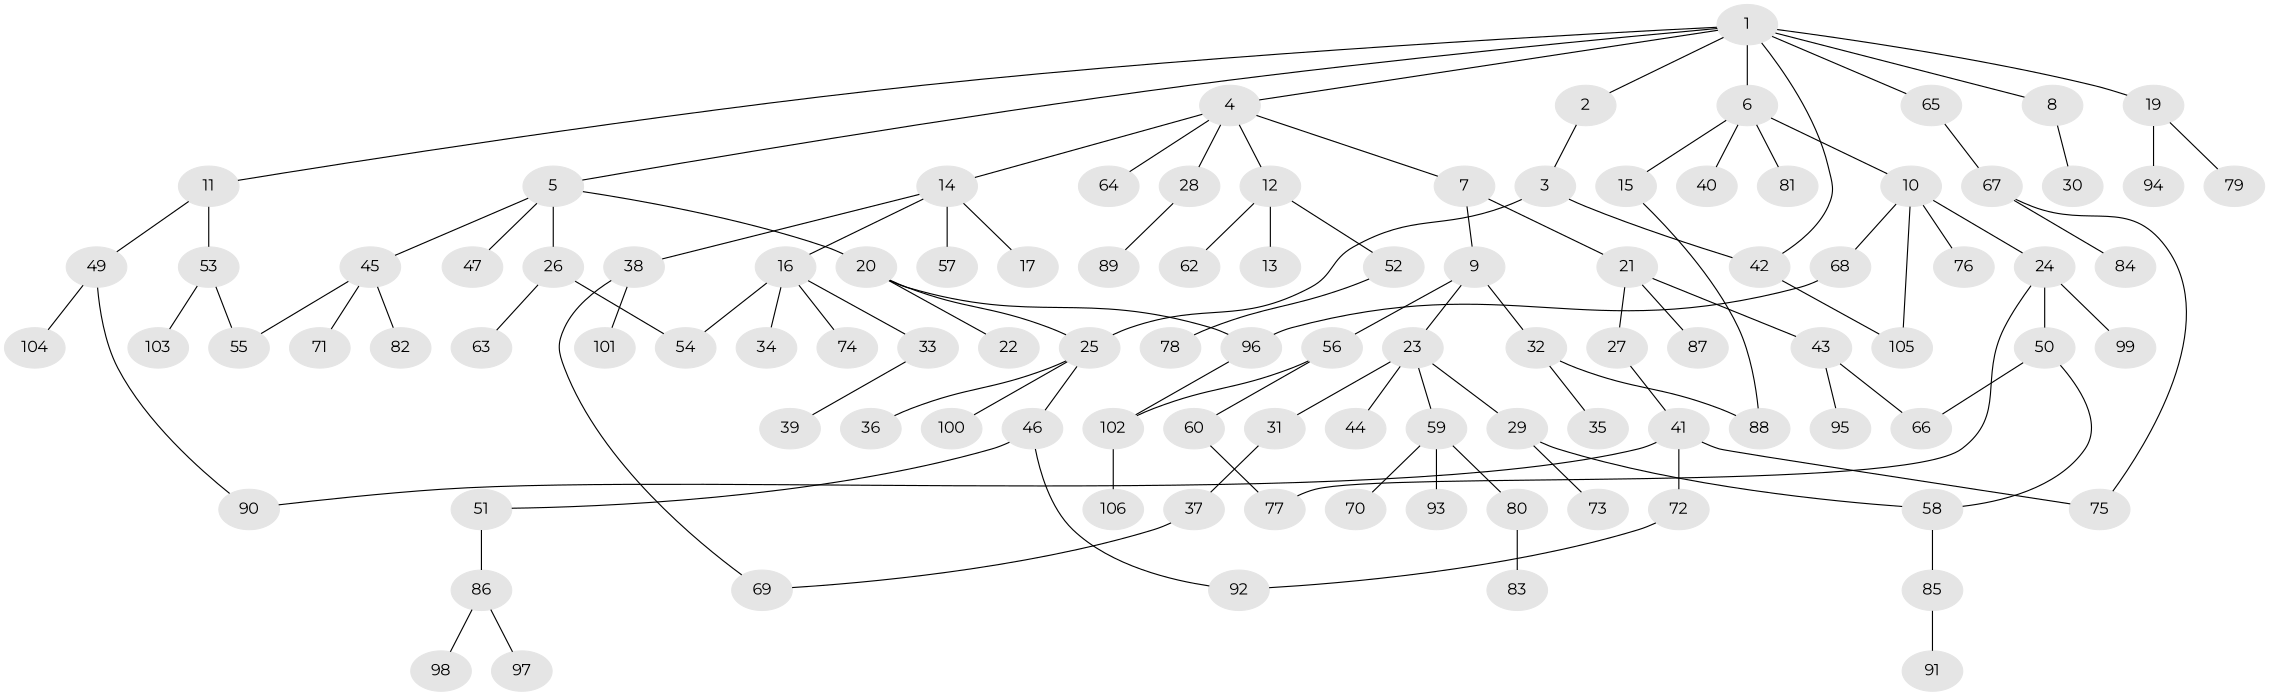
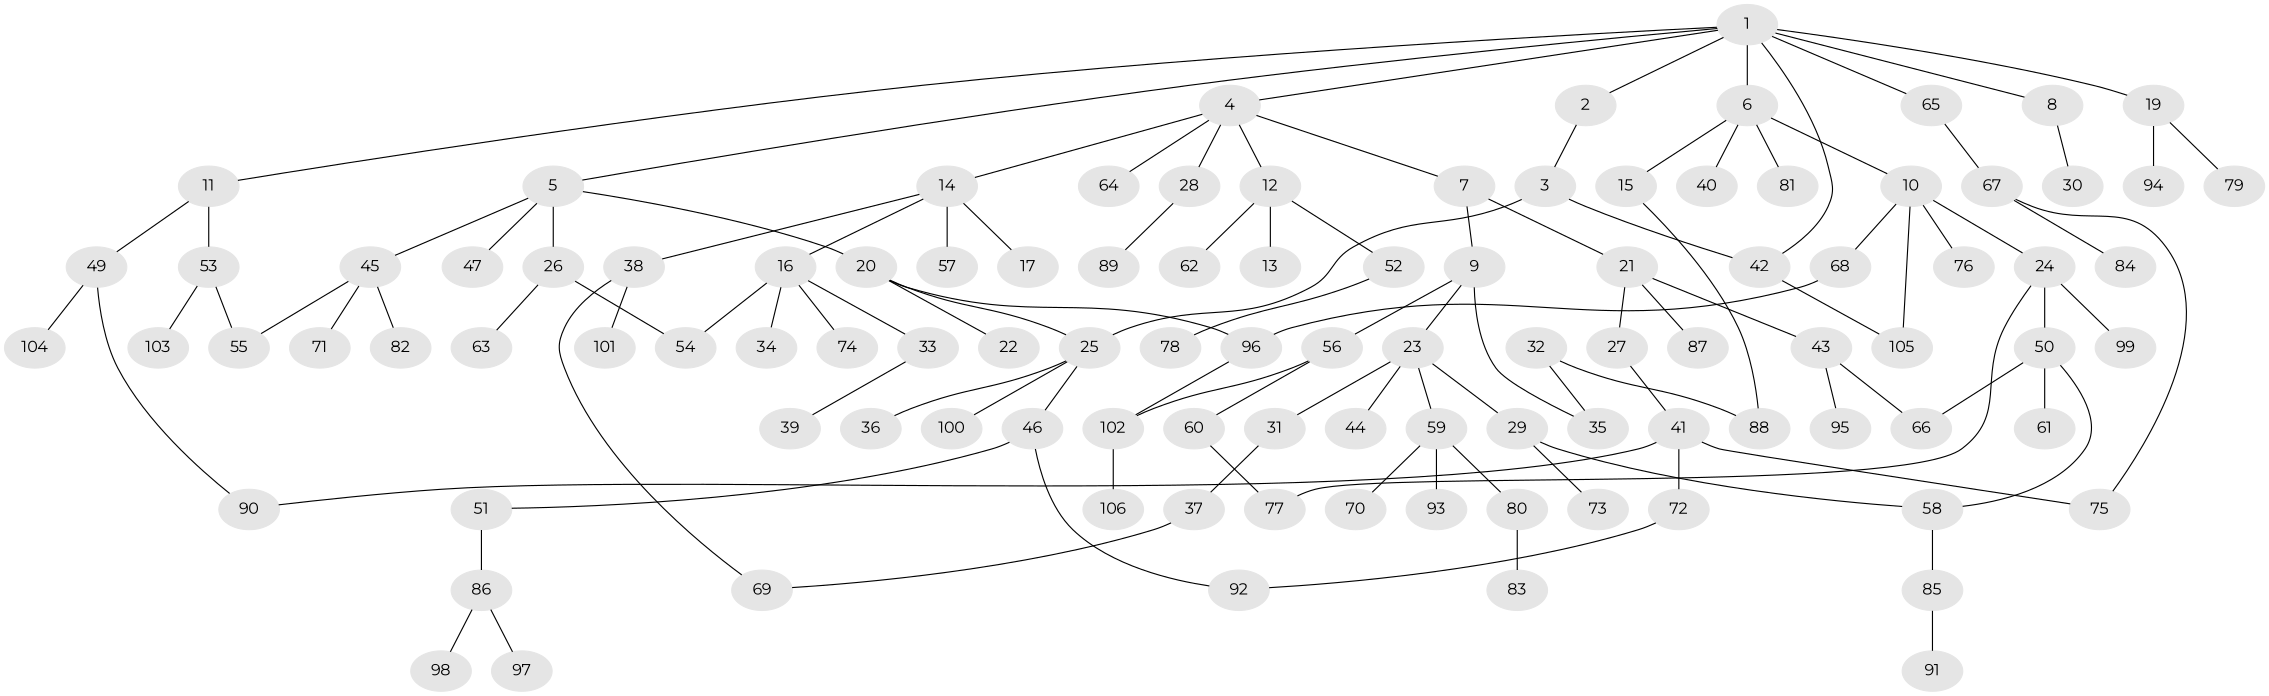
edge "9" -- "32": now "9" -- "35"
node "61": added
